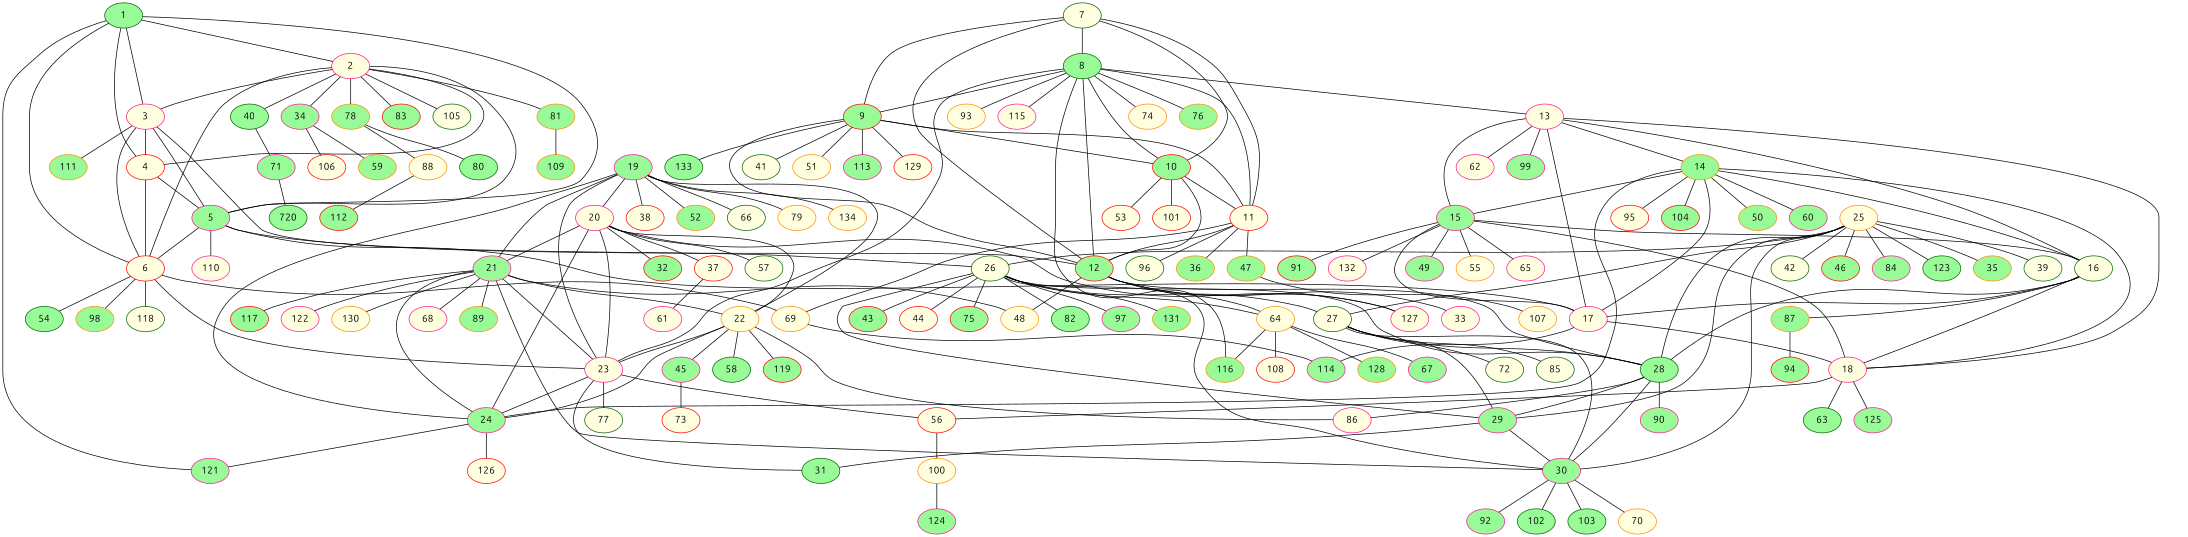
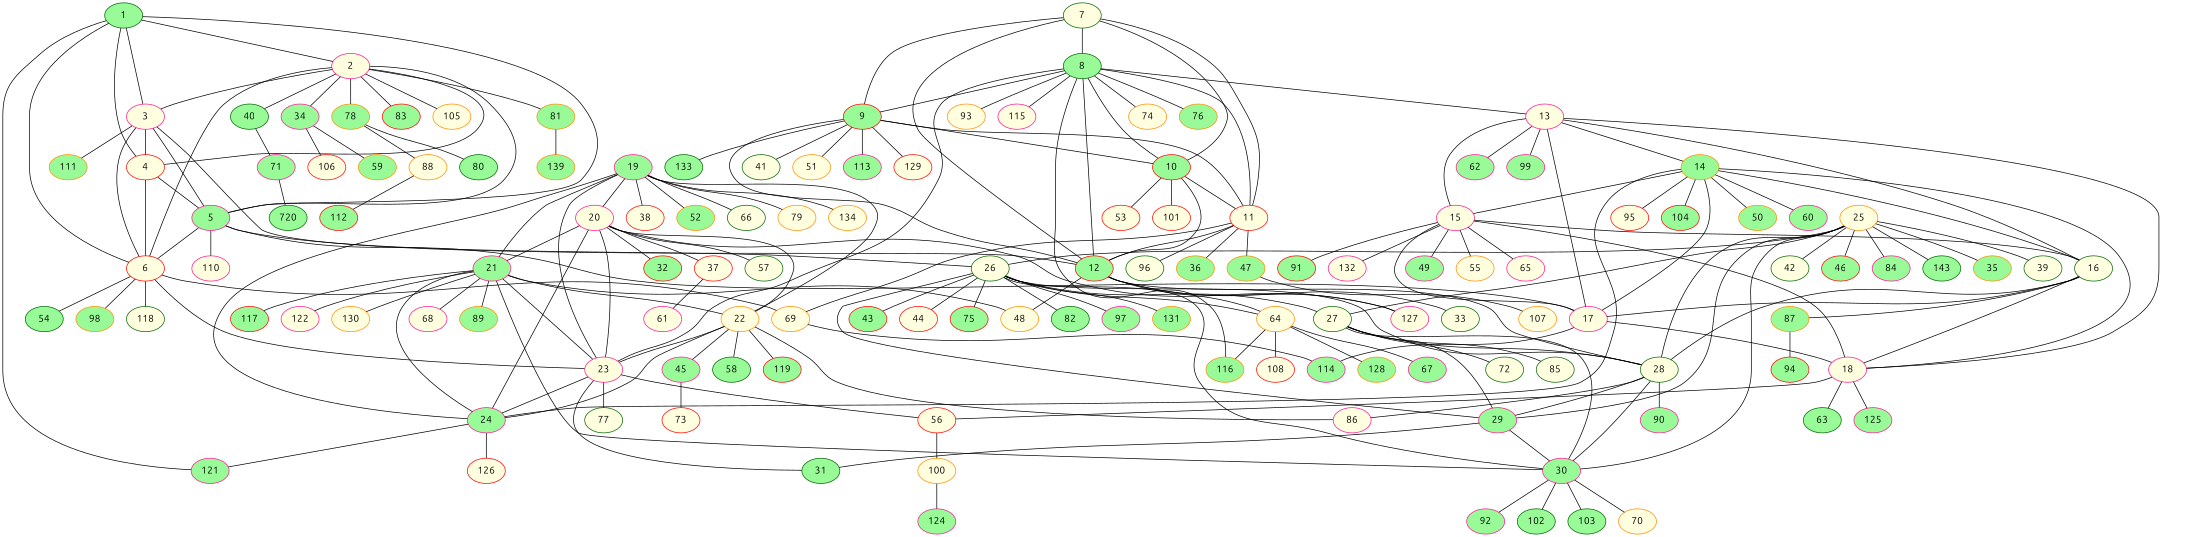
node "105": color darkgreen -> darkorange
node "109": label "109" -> "139"
node "62": fillcolor lightyellow -> palegreen
node "15": fillcolor palegreen -> lightyellow
node "123": label "123" -> "143"
node "33": color deeppink -> darkgreen
node "28": fillcolor palegreen -> lightyellow
